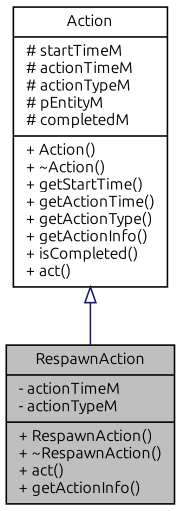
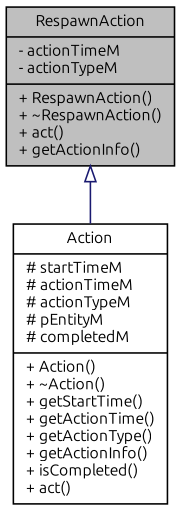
edge "RespawnAction" -> "Action": reversed
